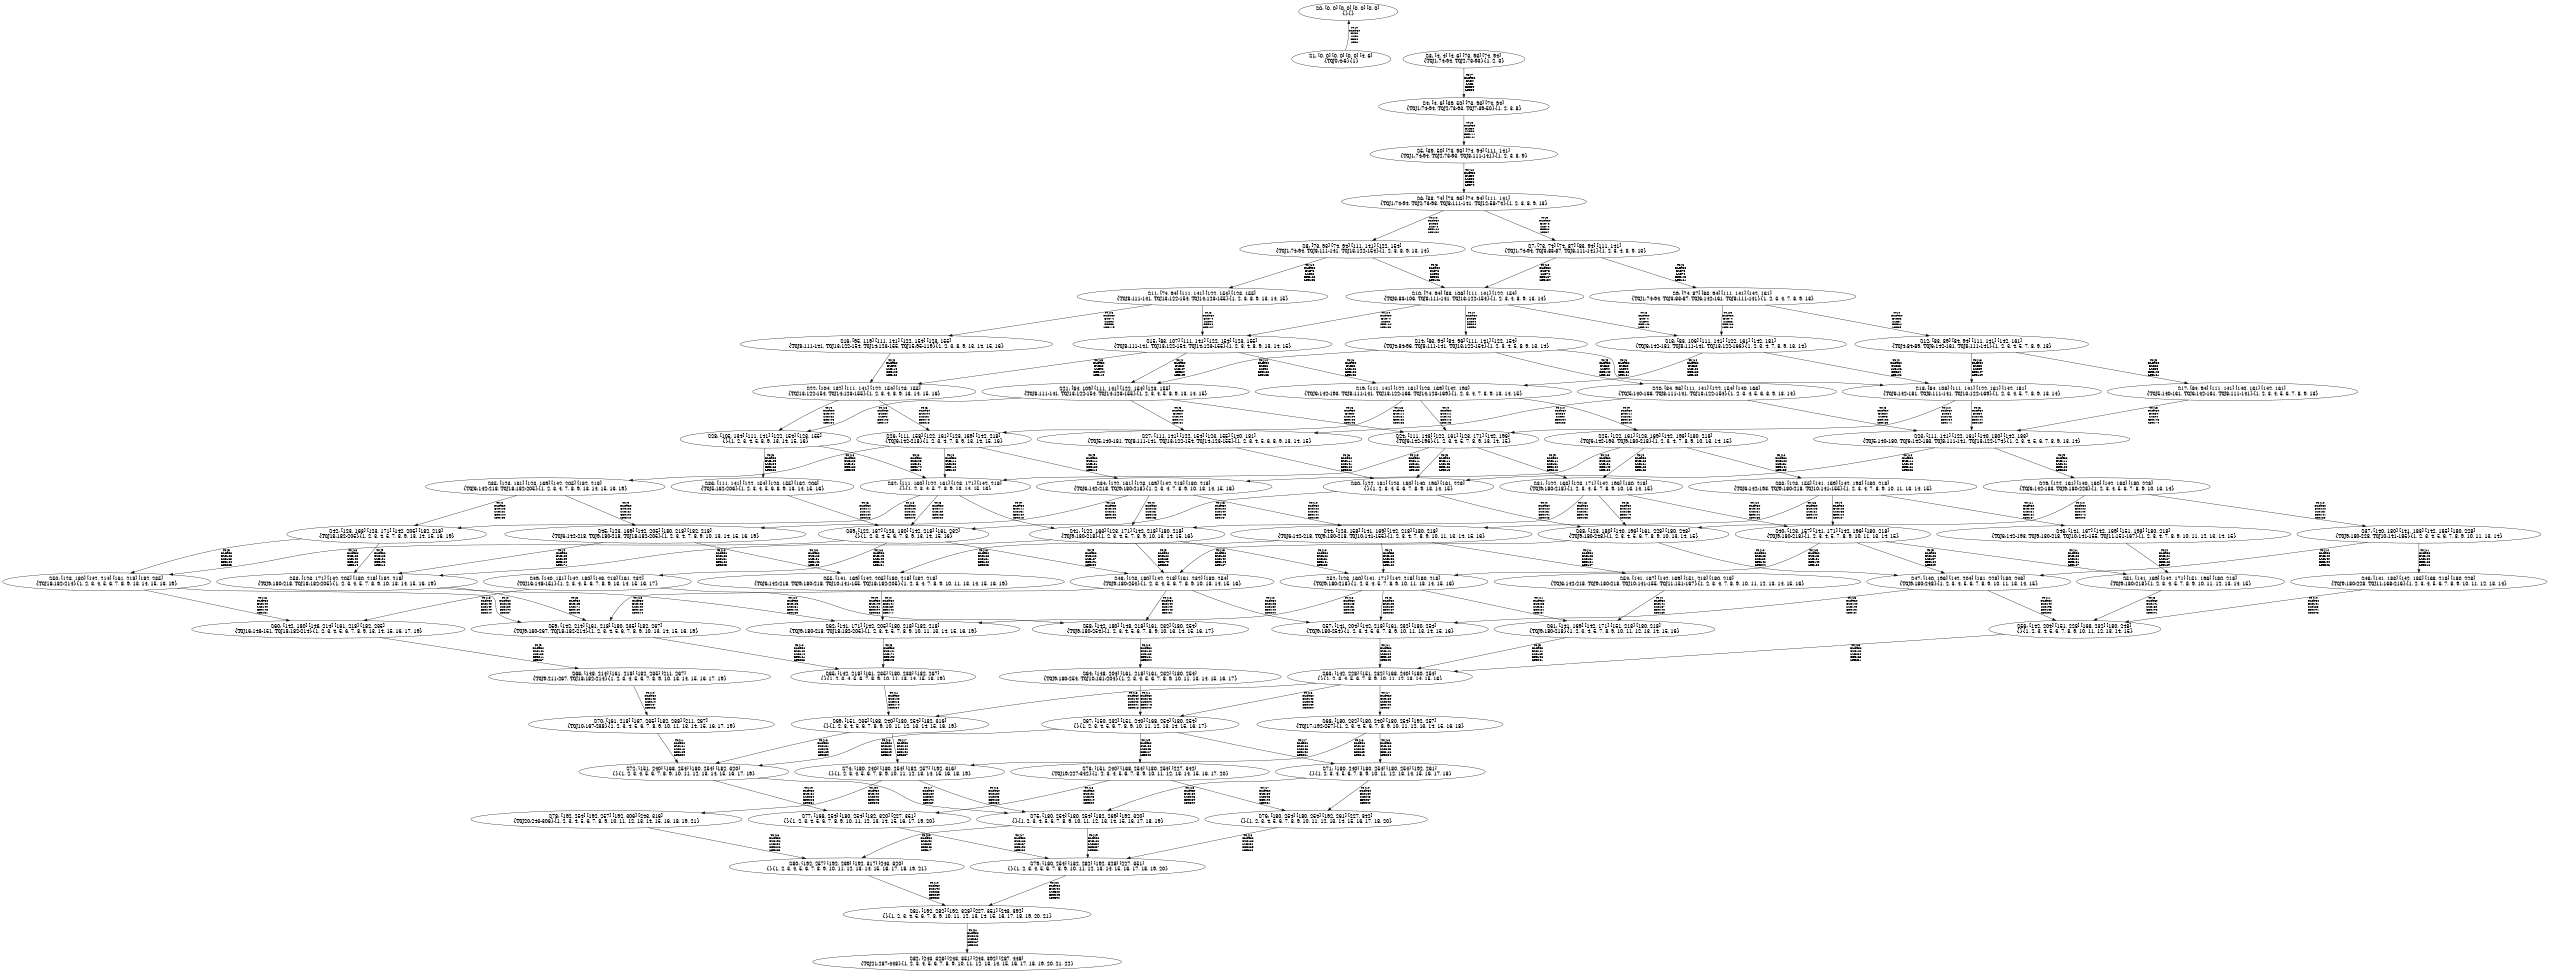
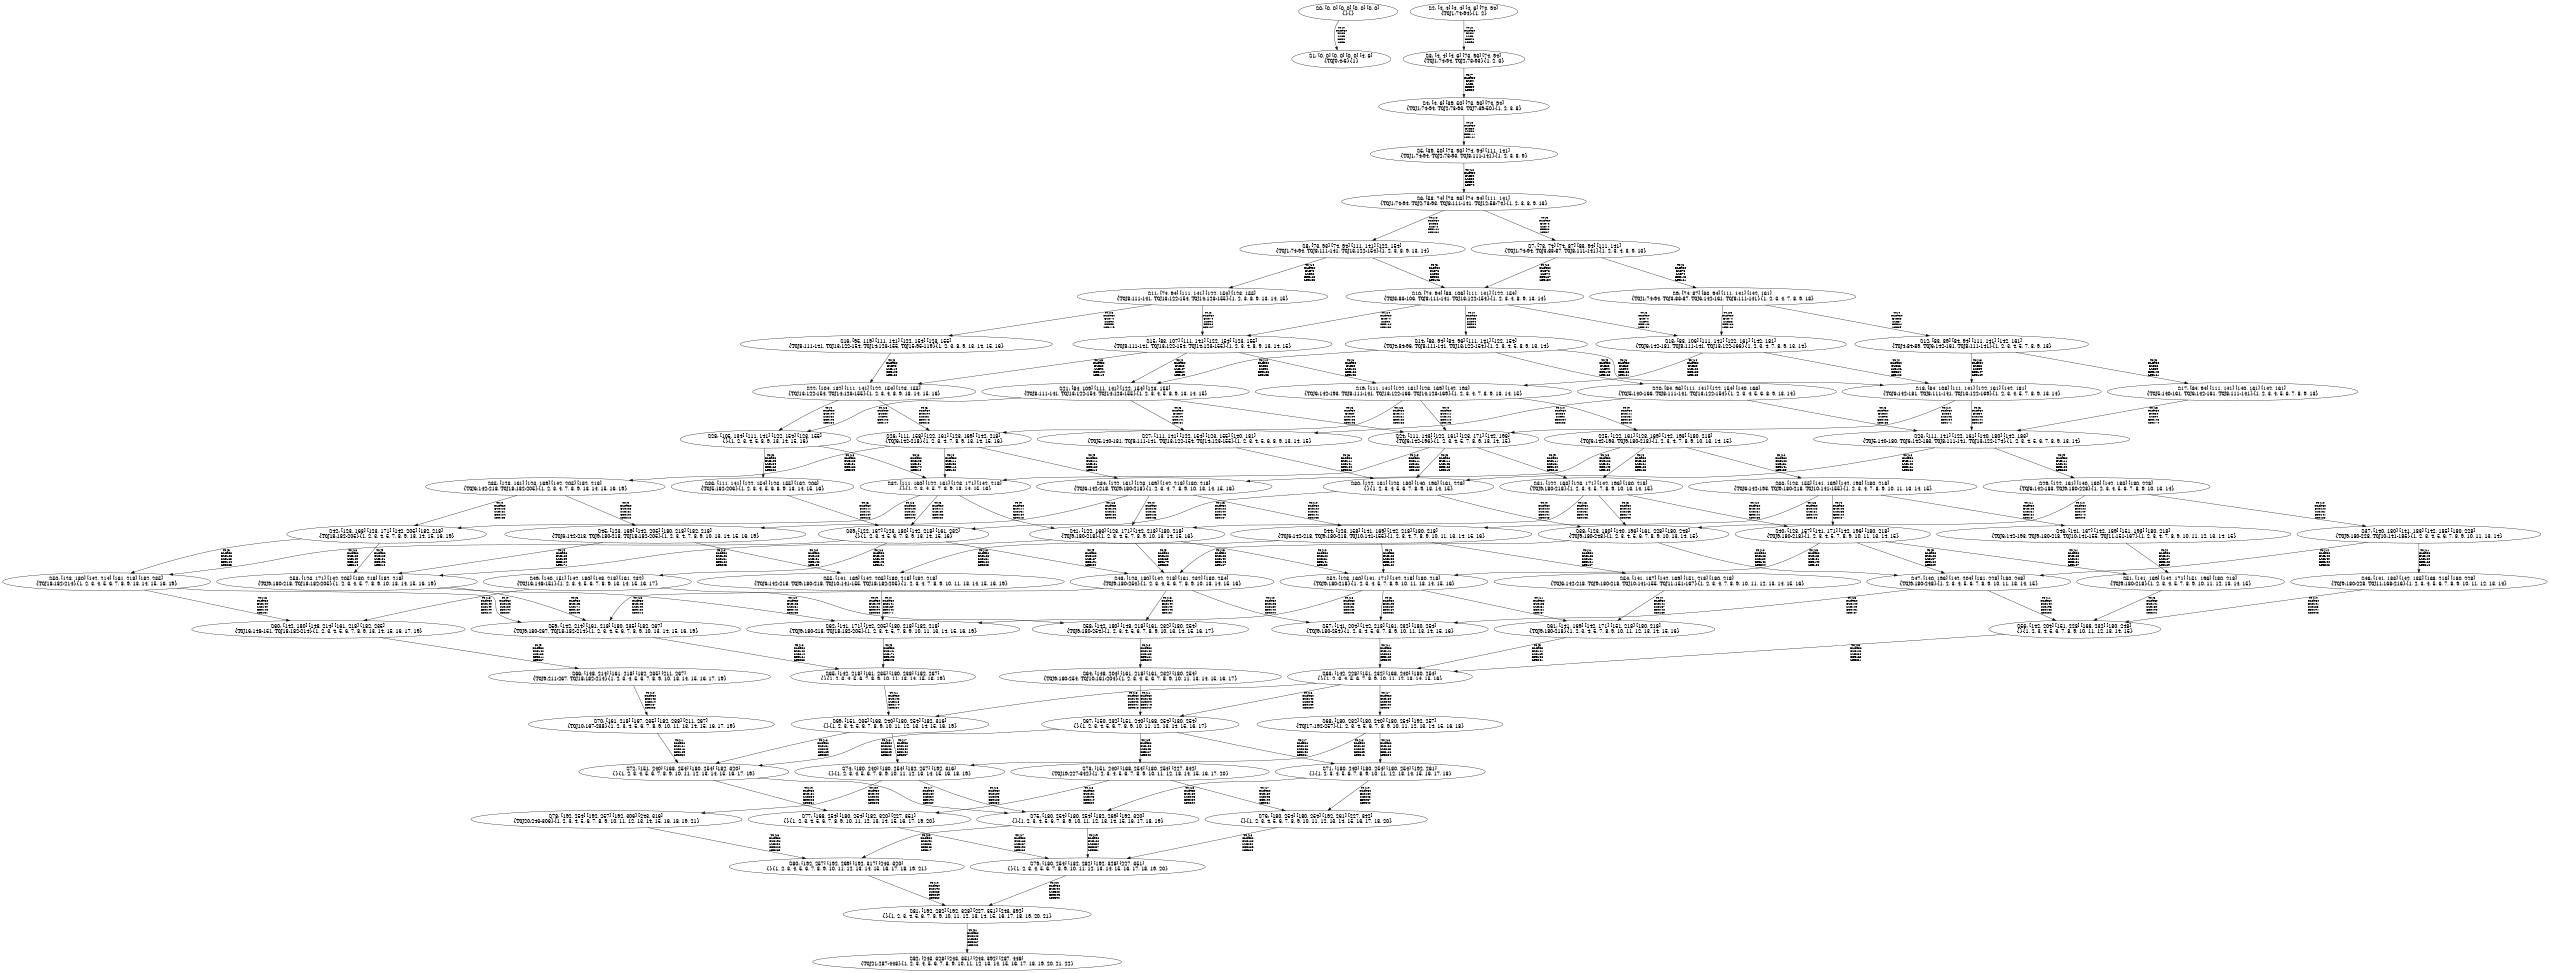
node "S2: [4, 4] [4, 4] [4, 6] [74, 94] {T0J1:74-94}{1, 2}": added
edge "S1: [0, 0] [0, 0] [0, 0] [4, 6] {T0J0:4-6}{1}" -> "S0: [0, 0] [0, 0] [0, 0] [0, 0] {}{}": reversed
